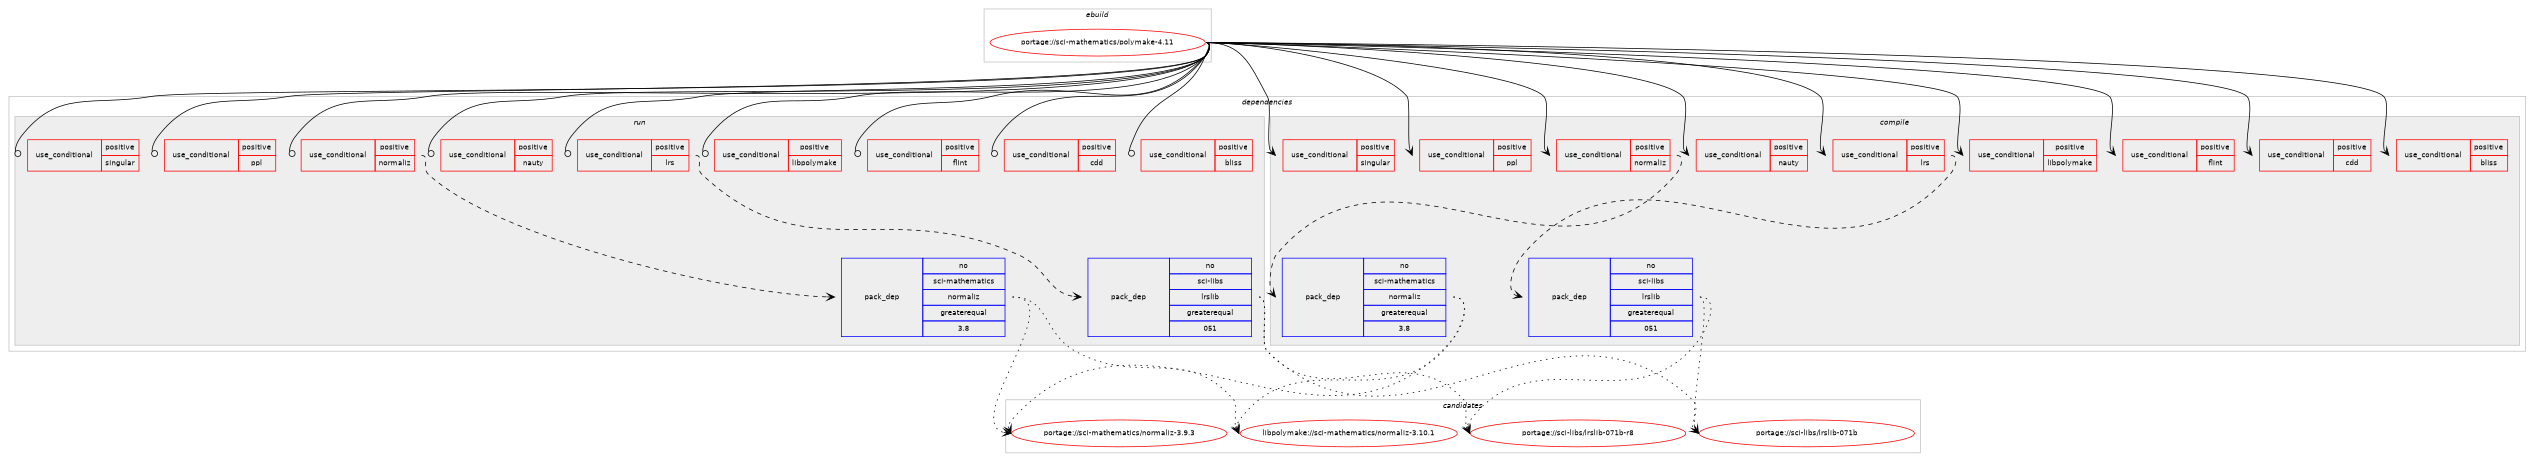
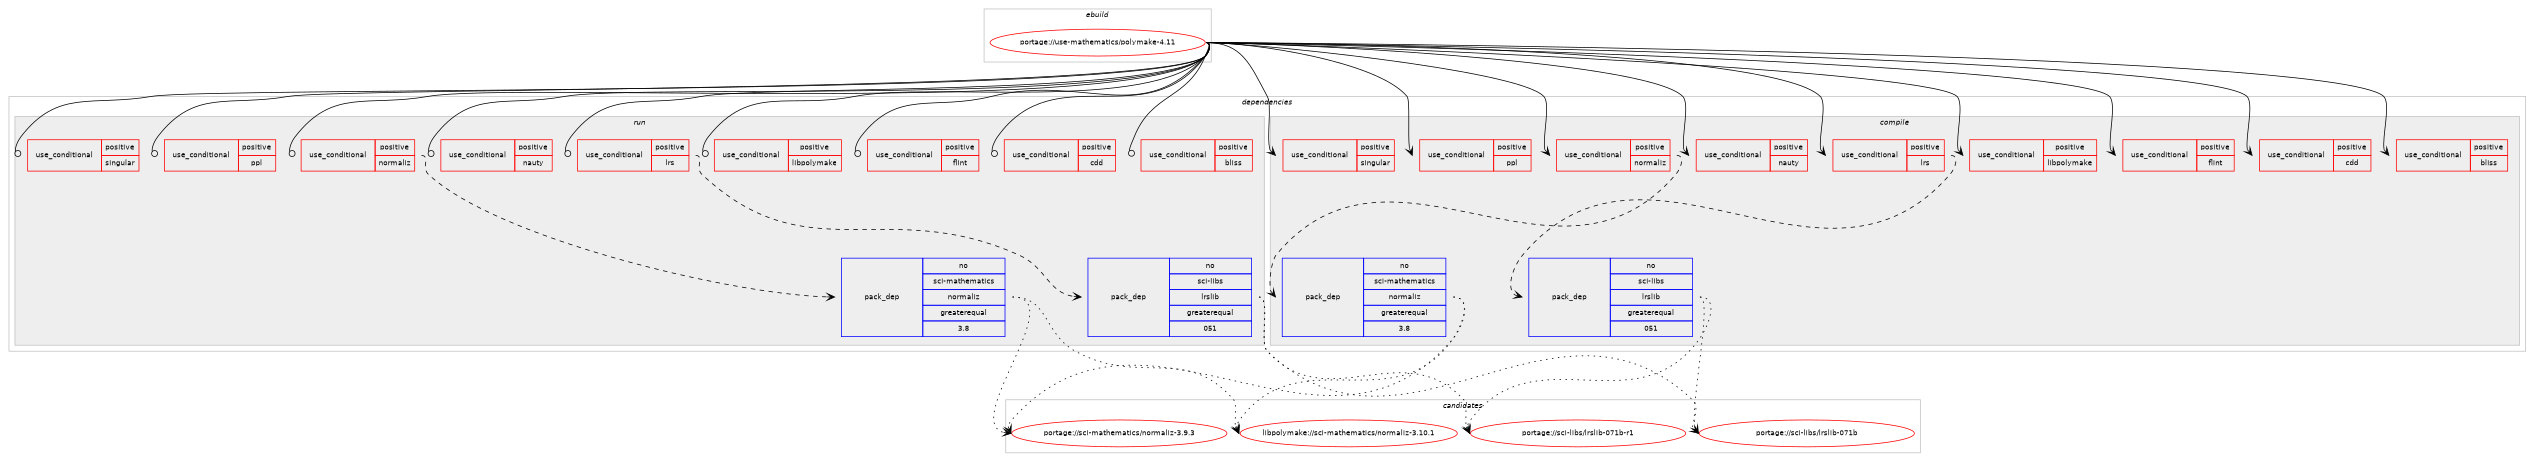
node "portage://sci-mathematics/polymake-4.11": label "portage://sci-mathematics/polymake-4.11" -> "portage://use-mathematics/polymake-4.11"
node "portage://sci-libs/lrslib-071b-r8": label "portage://sci-libs/lrslib-071b-r8" -> "portage://sci-libs/lrslib-071b-r1"
